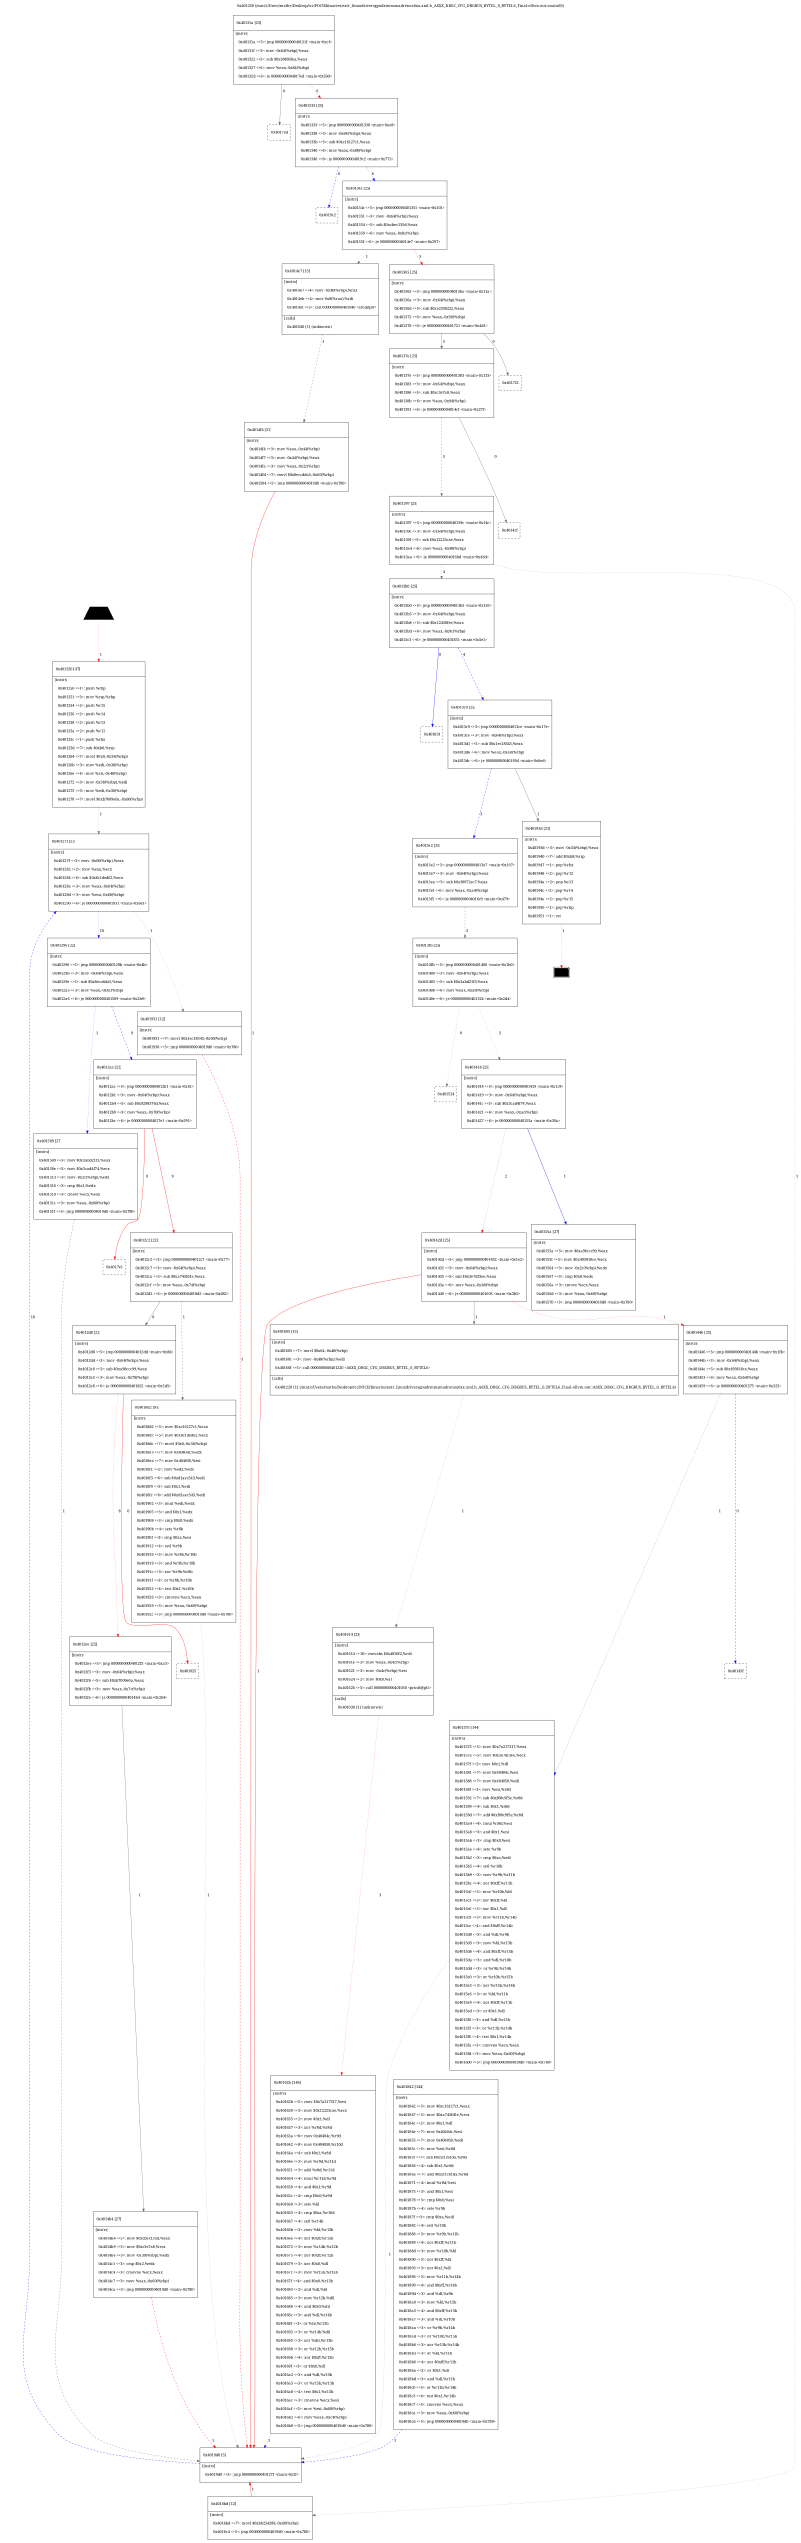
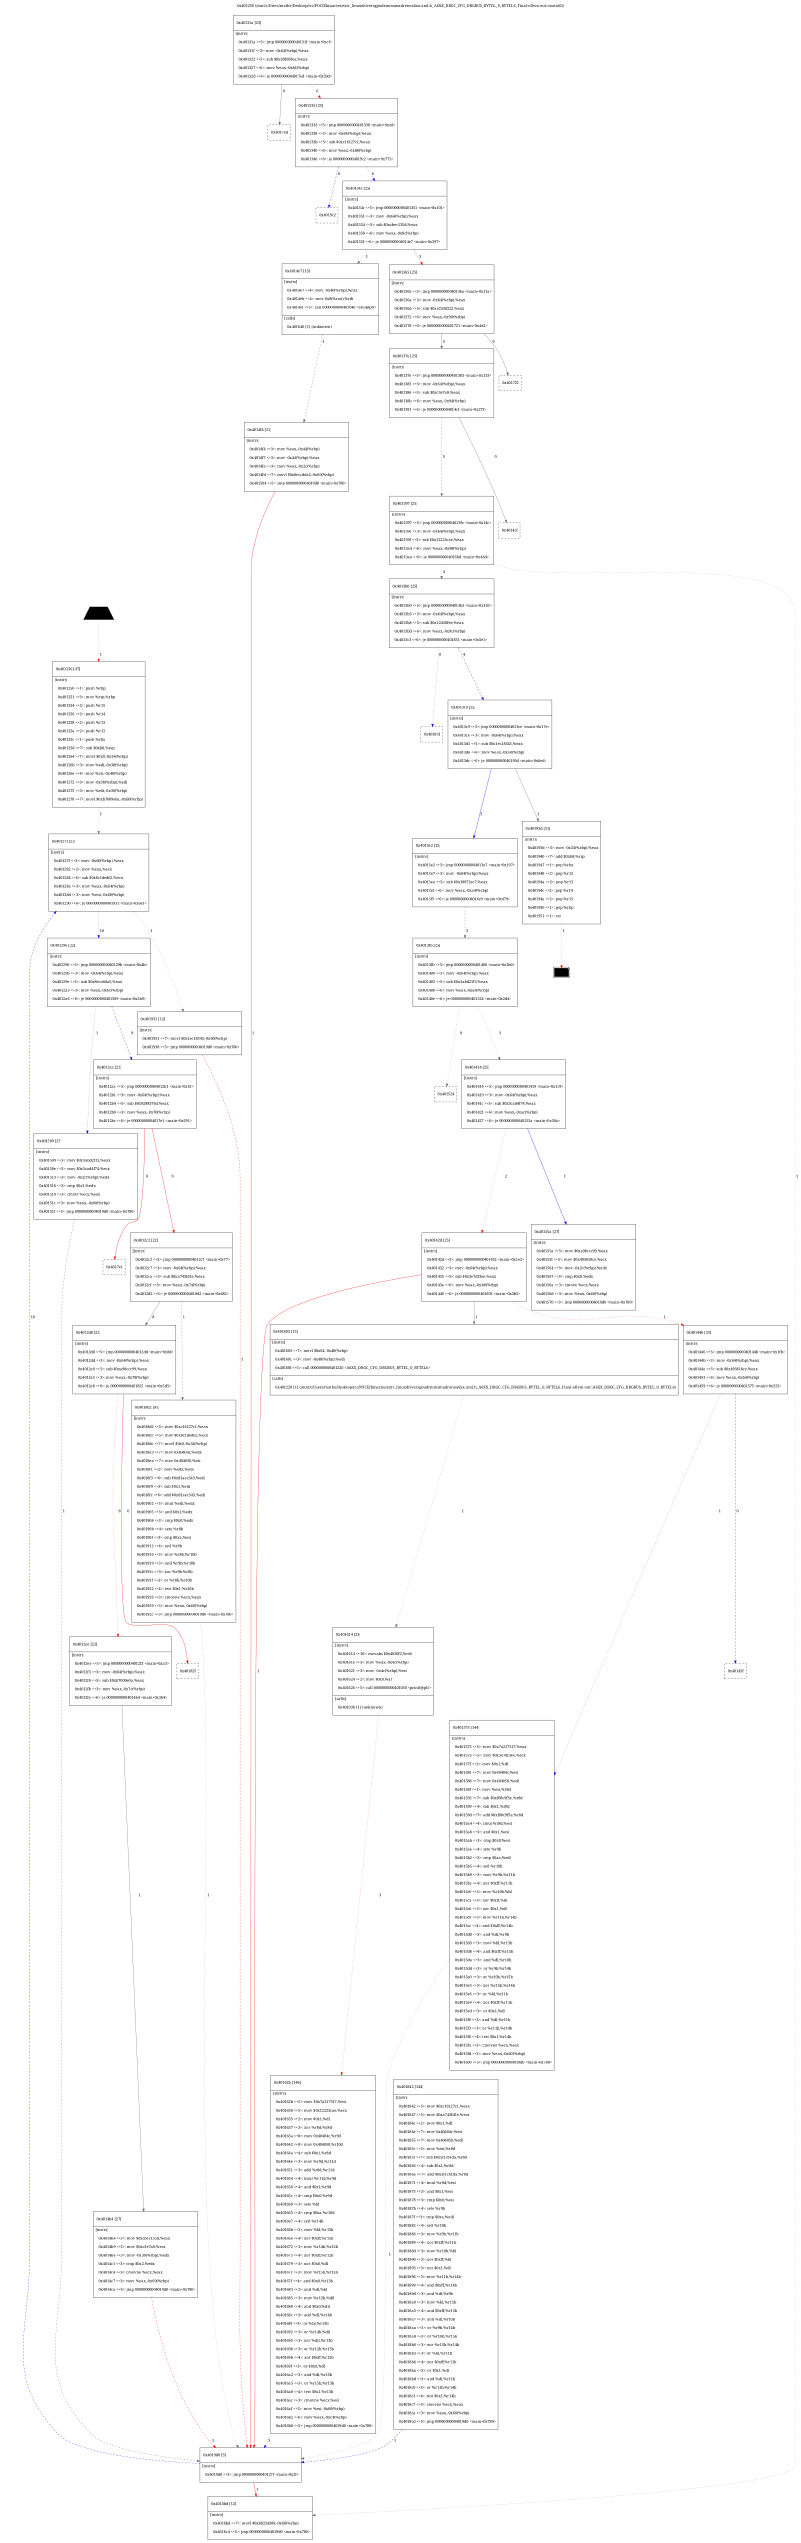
edge "0x4013b0 [25]" -> "0x401831": style solid -> dotted
edge "0x4013c9 [25]" -> "0x4013e2 [25]": style dashed -> solid
edge "0x4016bd [12]" -> "0x4019d0 [5]": reversed
